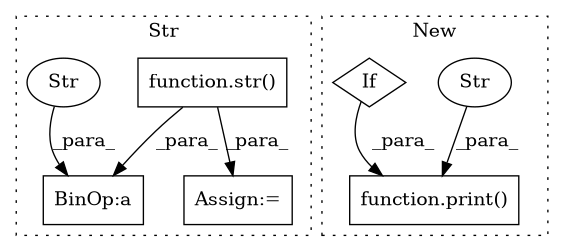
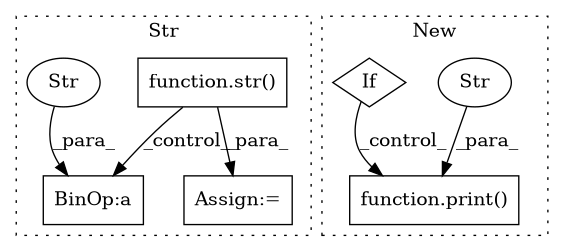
edge "function.str()" -> "BinOp:a": label "_para_" -> "_control_"
edge "If" -> "function.print()": label "_para_" -> "_control_"
